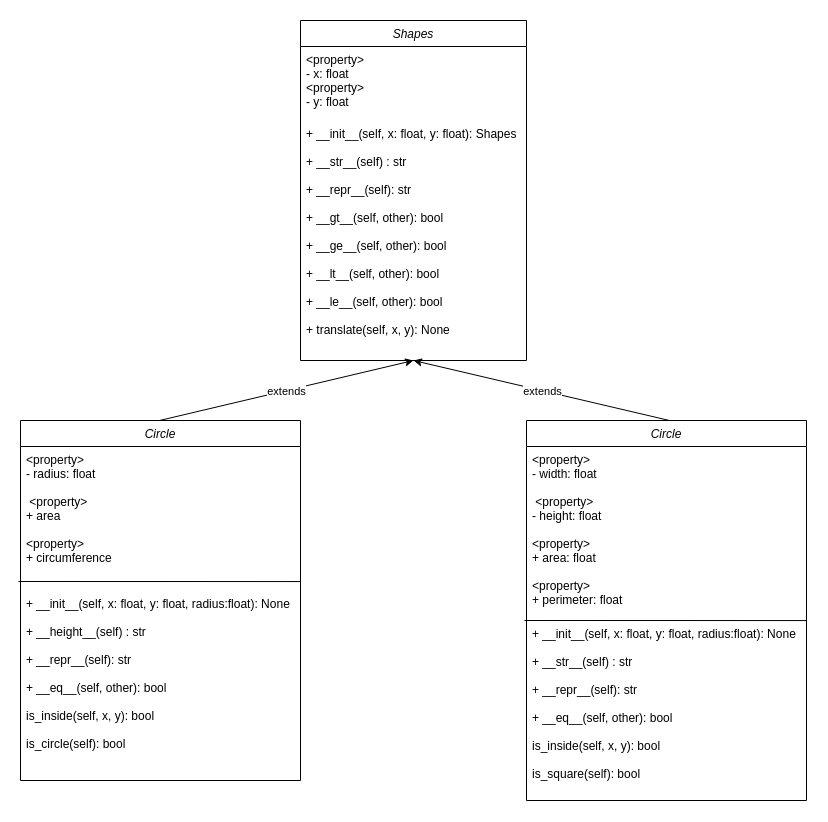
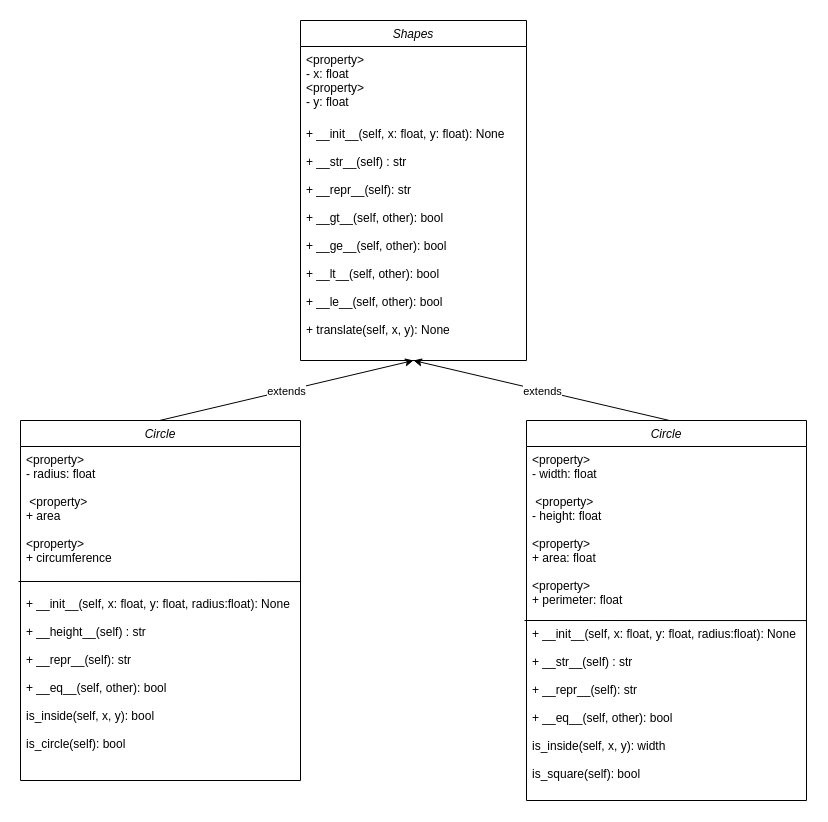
node "+ __init__(self, x: float, y: float): Shapes + __str__(self) : str + __repr__(self): str + __gt__(self, other): bool + __ge__(self, other): bool + __lt__(self, other): bool + __le__(self, other): bool + translate(self, x, y): None": label "+ __init__(self, x: float, y: float): Shapes + __str__(self) : str + __repr__(self): str + __gt__(self, other): bool + __ge__(self, other): bool + __lt__(self, other): bool + __le__(self, other): bool + translate(self, x, y): None" -> "+ __init__(self, x: float, y: float): None + __str__(self) : str + __repr__(self): str + __gt__(self, other): bool + __ge__(self, other): bool + __lt__(self, other): bool + __le__(self, other): bool + translate(self, x, y): None"
node "+ __init__(self, x: float, y: float, radius:float): None + __str__(self) : str + __repr__(self): str + __eq__(self, other): bool is_inside(self, x, y): bool is_square(self): bool": label "+ __init__(self, x: float, y: float, radius:float): None + __str__(self) : str + __repr__(self): str + __eq__(self, other): bool is_inside(self, x, y): bool is_square(self): bool" -> "+ __init__(self, x: float, y: float, radius:float): None + __str__(self) : str + __repr__(self): str + __eq__(self, other): bool is_inside(self, x, y): width is_square(self): bool"
